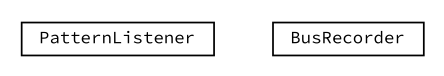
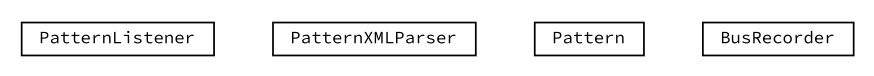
node "PatternXMLParser": added
node "Pattern": added
